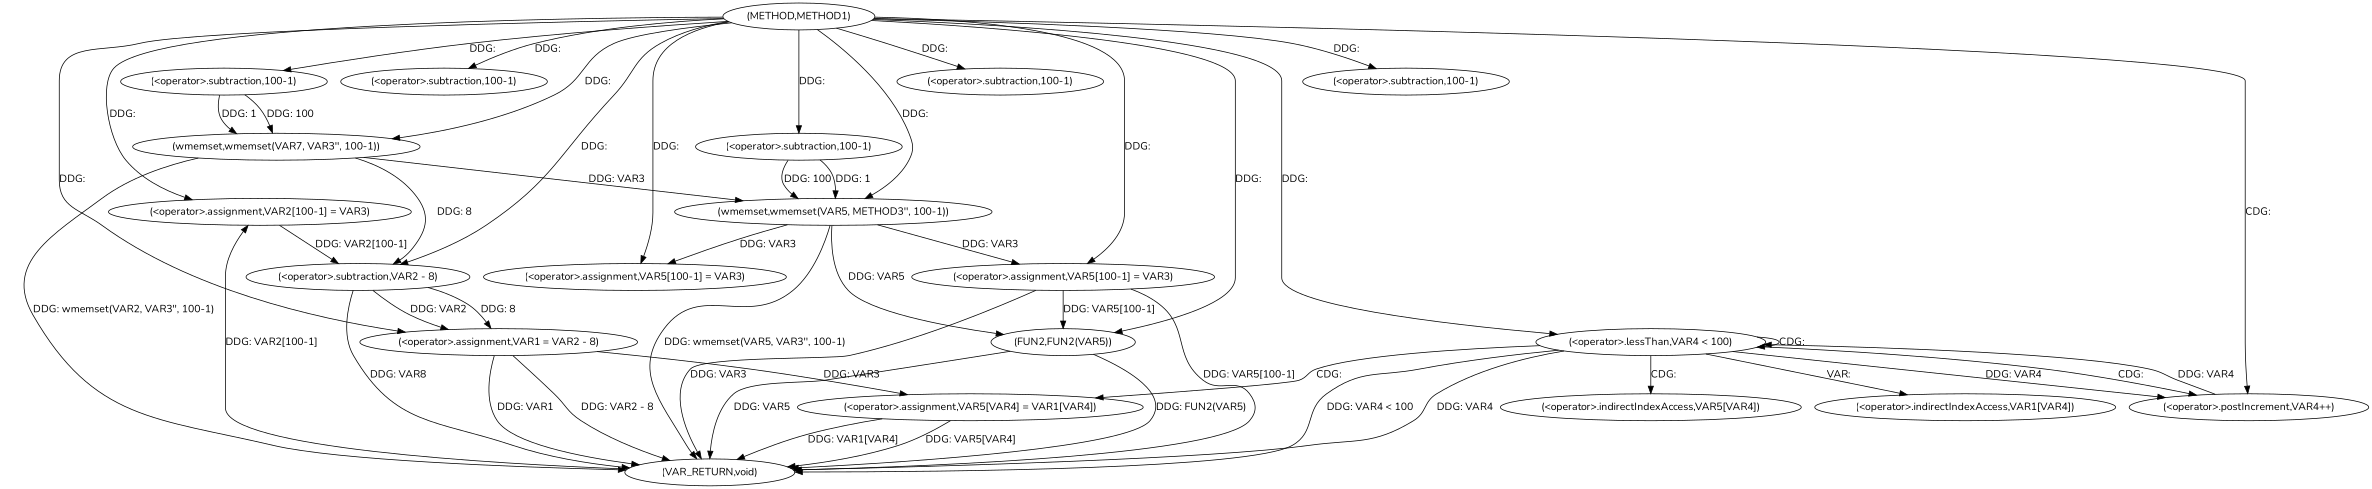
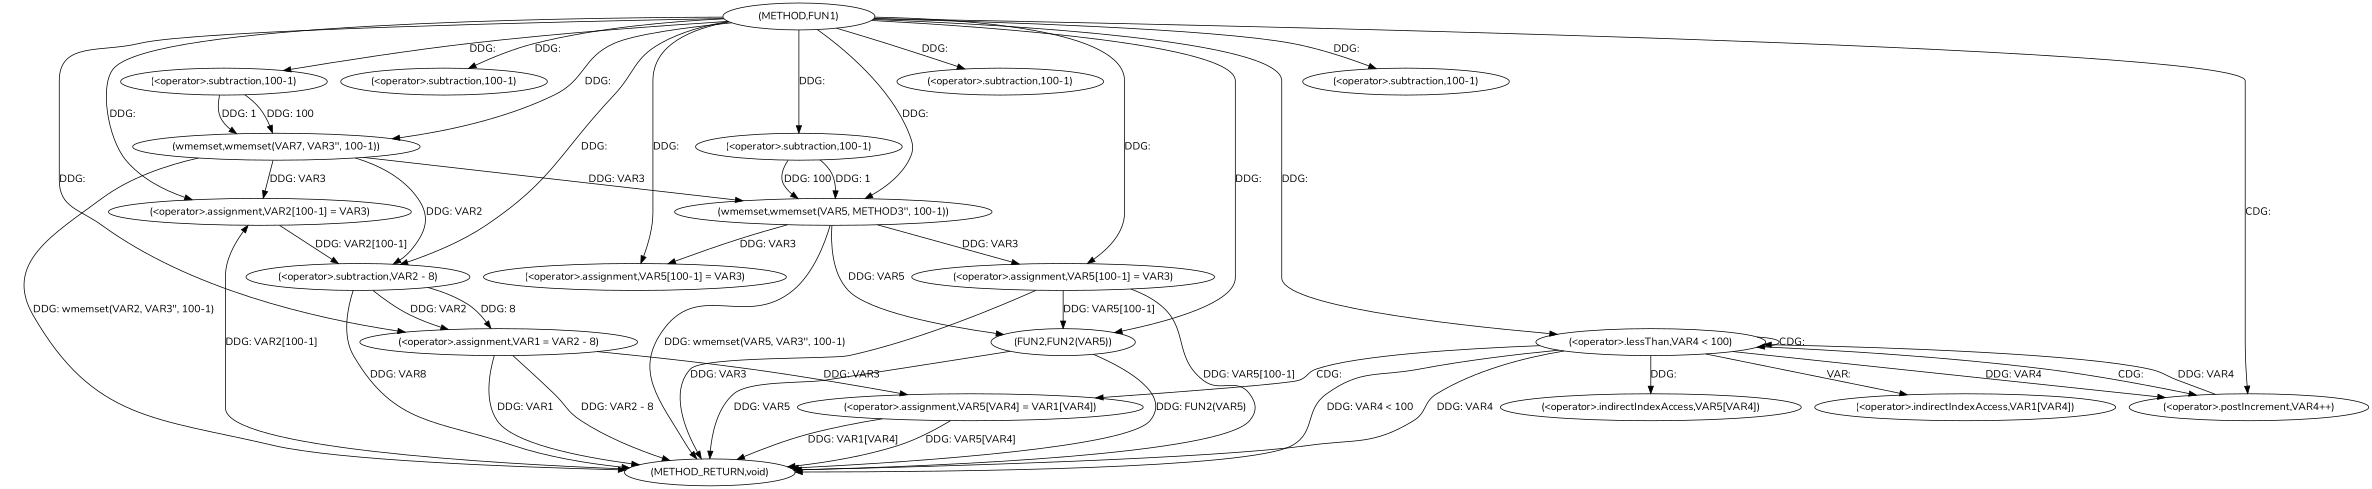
node "(METHOD,METHOD1)": label "(METHOD,METHOD1)" -> "(METHOD,FUN1)"
edge "(wmemset,wmemset(VAR7, VAR3'', 100-1))" -> "(<operator>.assignment,VAR2[100-1] = VAR3)": added, label "DDG: VAR3"
edge "(wmemset,wmemset(VAR7, VAR3'', 100-1))" -> "(<operator>.subtraction,VAR2 - 8)": label "DDG: 8" -> "DDG: VAR2"
edge "(<operator>.lessThan,VAR4 < 100)" -> "(<operator>.indirectIndexAccess,VAR5[VAR4])": label "CDG: " -> "DDG: "
node "(VAR_RETURN,void)": label "(VAR_RETURN,void)" -> "(METHOD_RETURN,void)"
